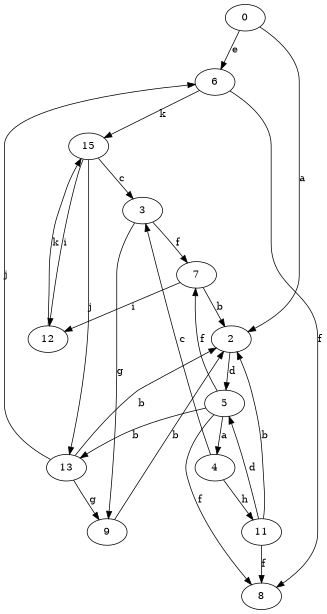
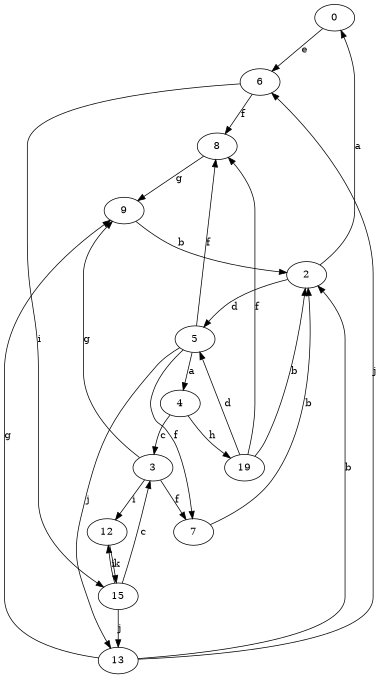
edge "6" -> "15": label "k" -> "i"
edge "8" -> "9": added, label "g"
edge "0" -> "2": reversed
edge "7" -> "12": now "3" -> "12"
edge "5" -> "13": label "b" -> "j"
node "11": label "11" -> "19"
